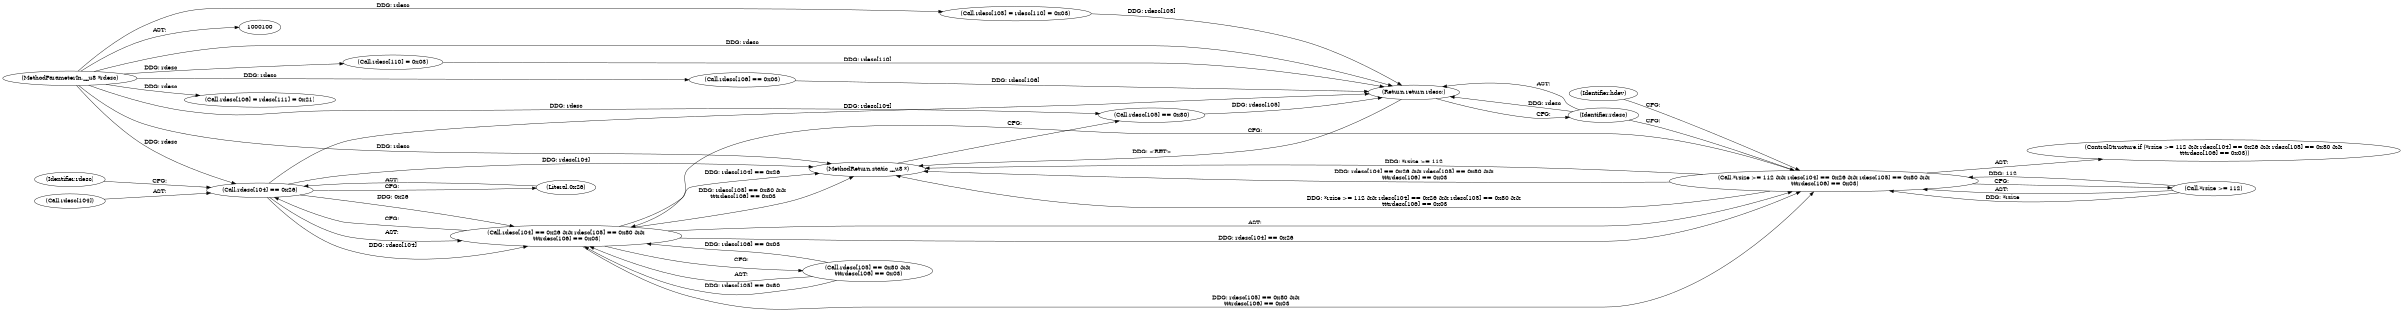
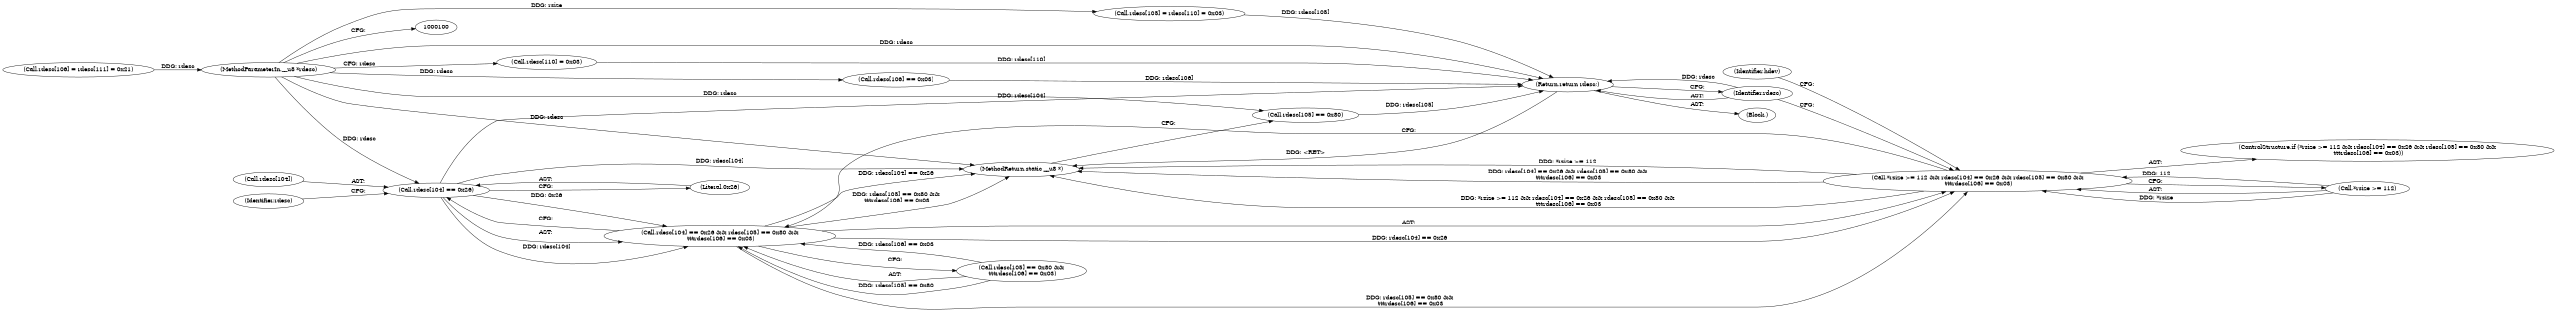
edge "(MethodParameterIn,__u8 *rdesc)" -> "(Call,rdesc[105] = rdesc[110] = 0x03)": label "DDG: rdesc" -> "DDG: rsize"
edge "(MethodParameterIn,__u8 *rdesc)" -> "1000100": label "AST: " -> "CFG: "
edge "(MethodParameterIn,__u8 *rdesc)" -> "(Call,rdesc[110] = 0x03)": label "DDG: rdesc" -> "CFG: rdesc"
edge "(MethodParameterIn,__u8 *rdesc)" -> "(Call,rdesc[106] = rdesc[111] = 0x21)": reversed
node "(Block,)": added
